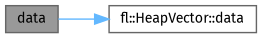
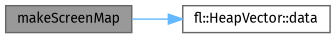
node "data": label "data" -> "makeScreenMap"
